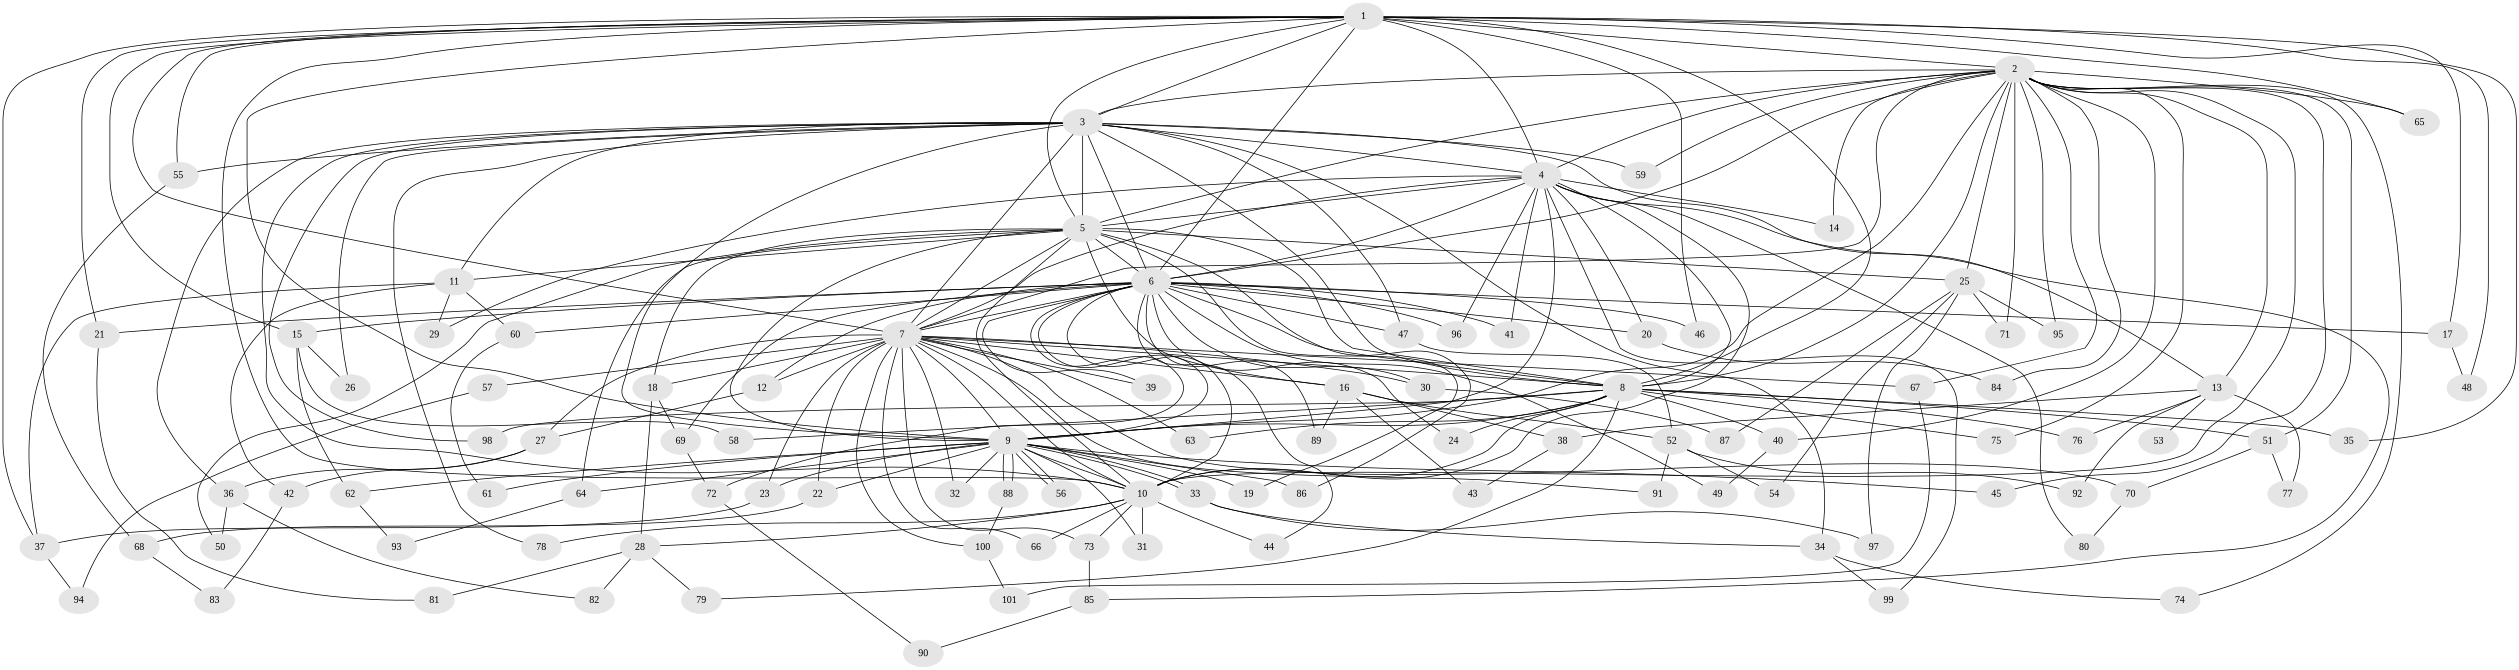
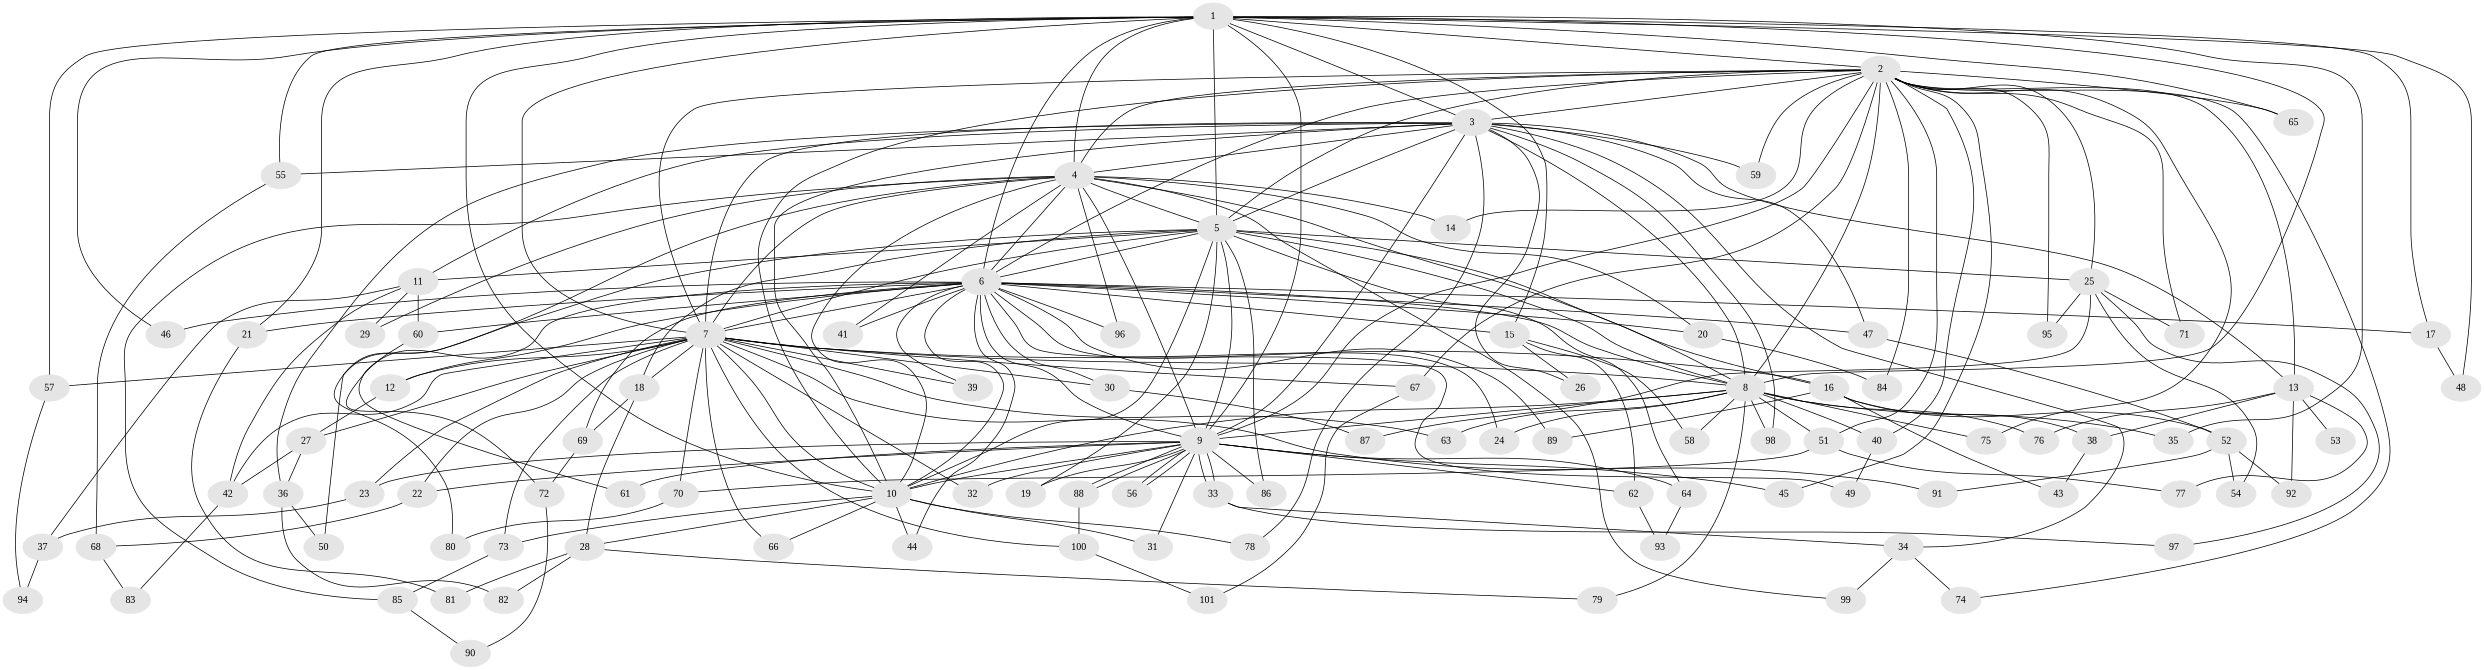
edge "1" -- "37": now "1" -- "57"
edge "3" -- "6": removed
edge "7" -- "9": now "7" -- "42"
